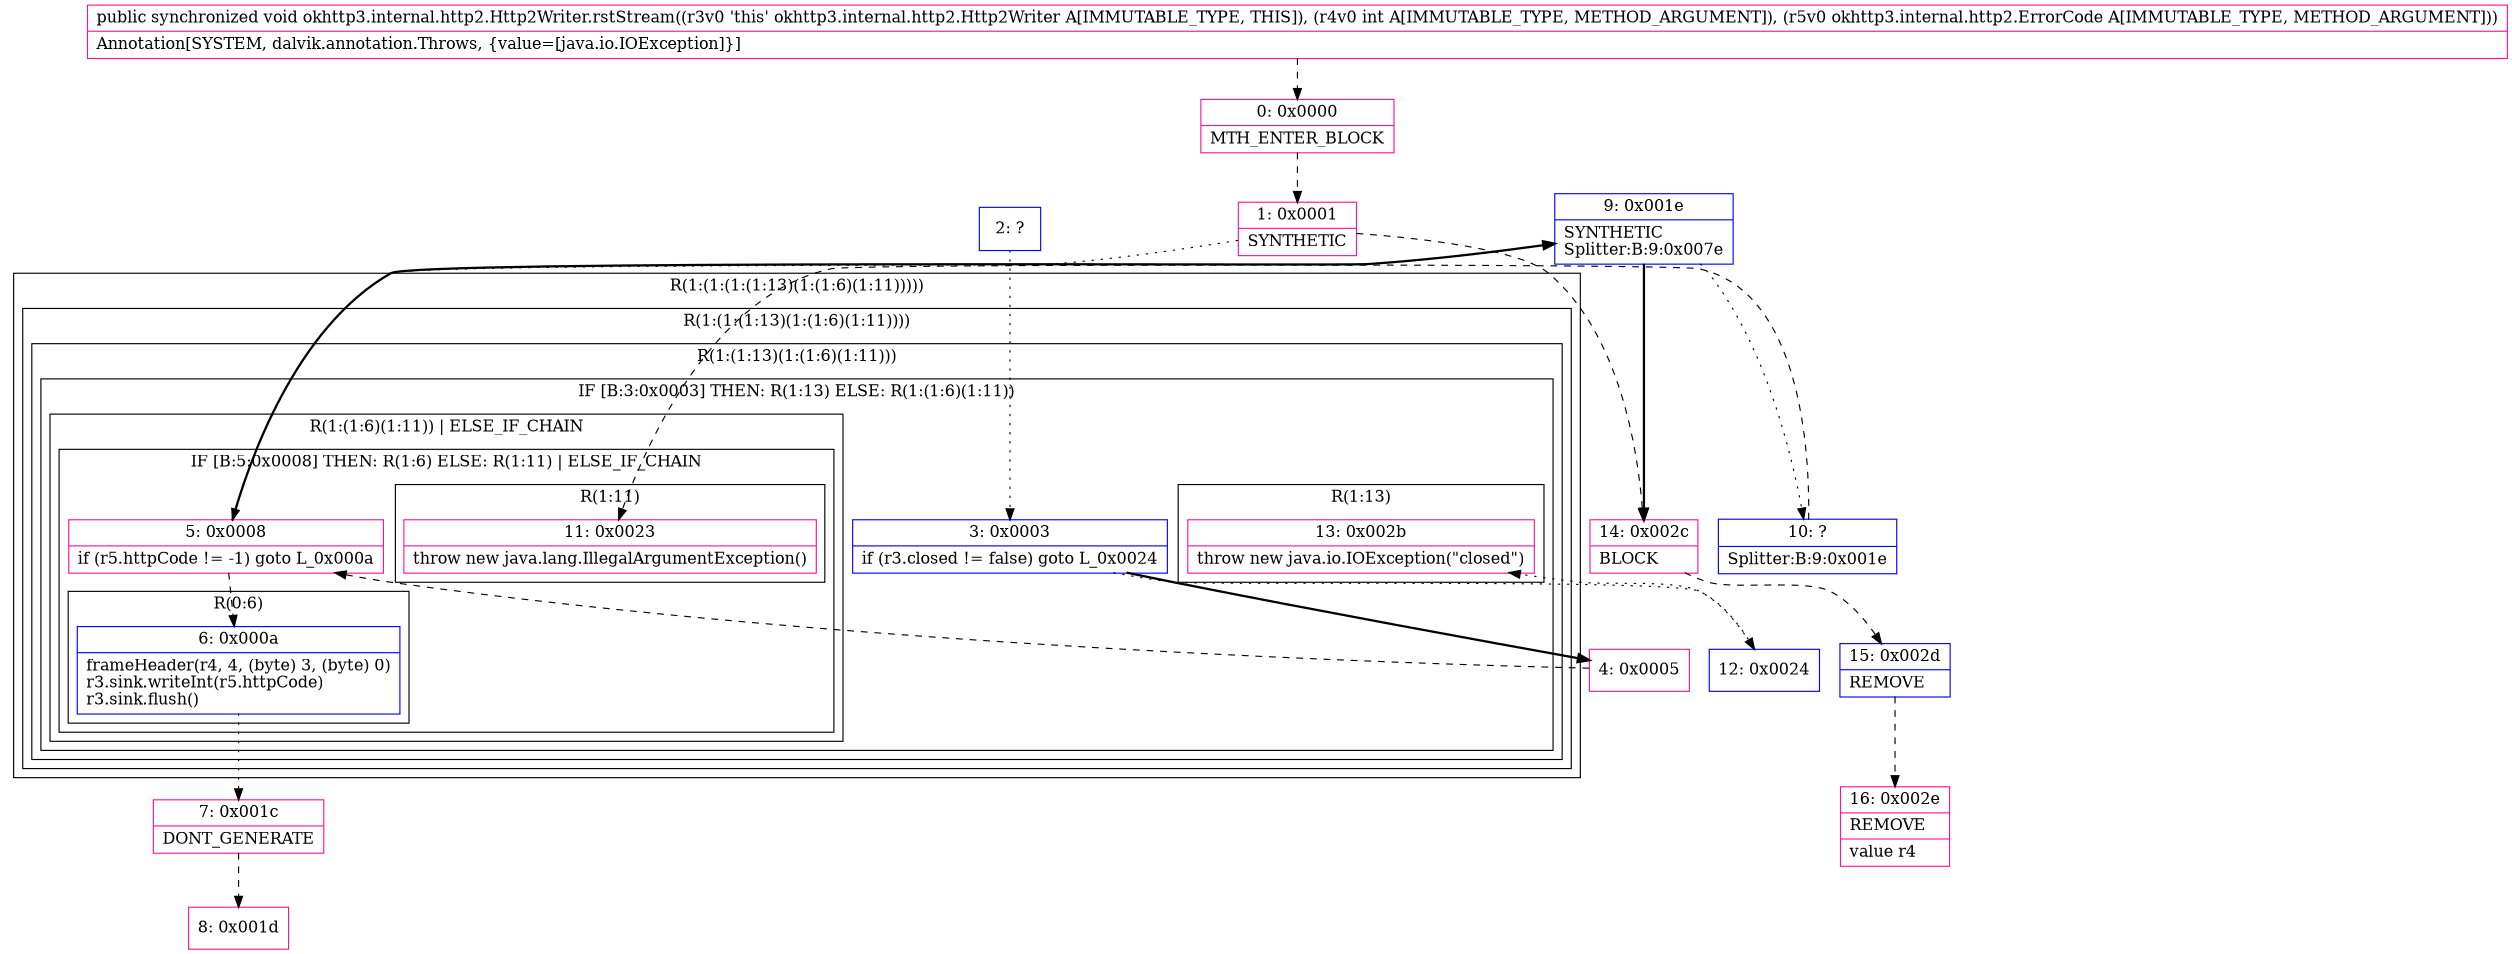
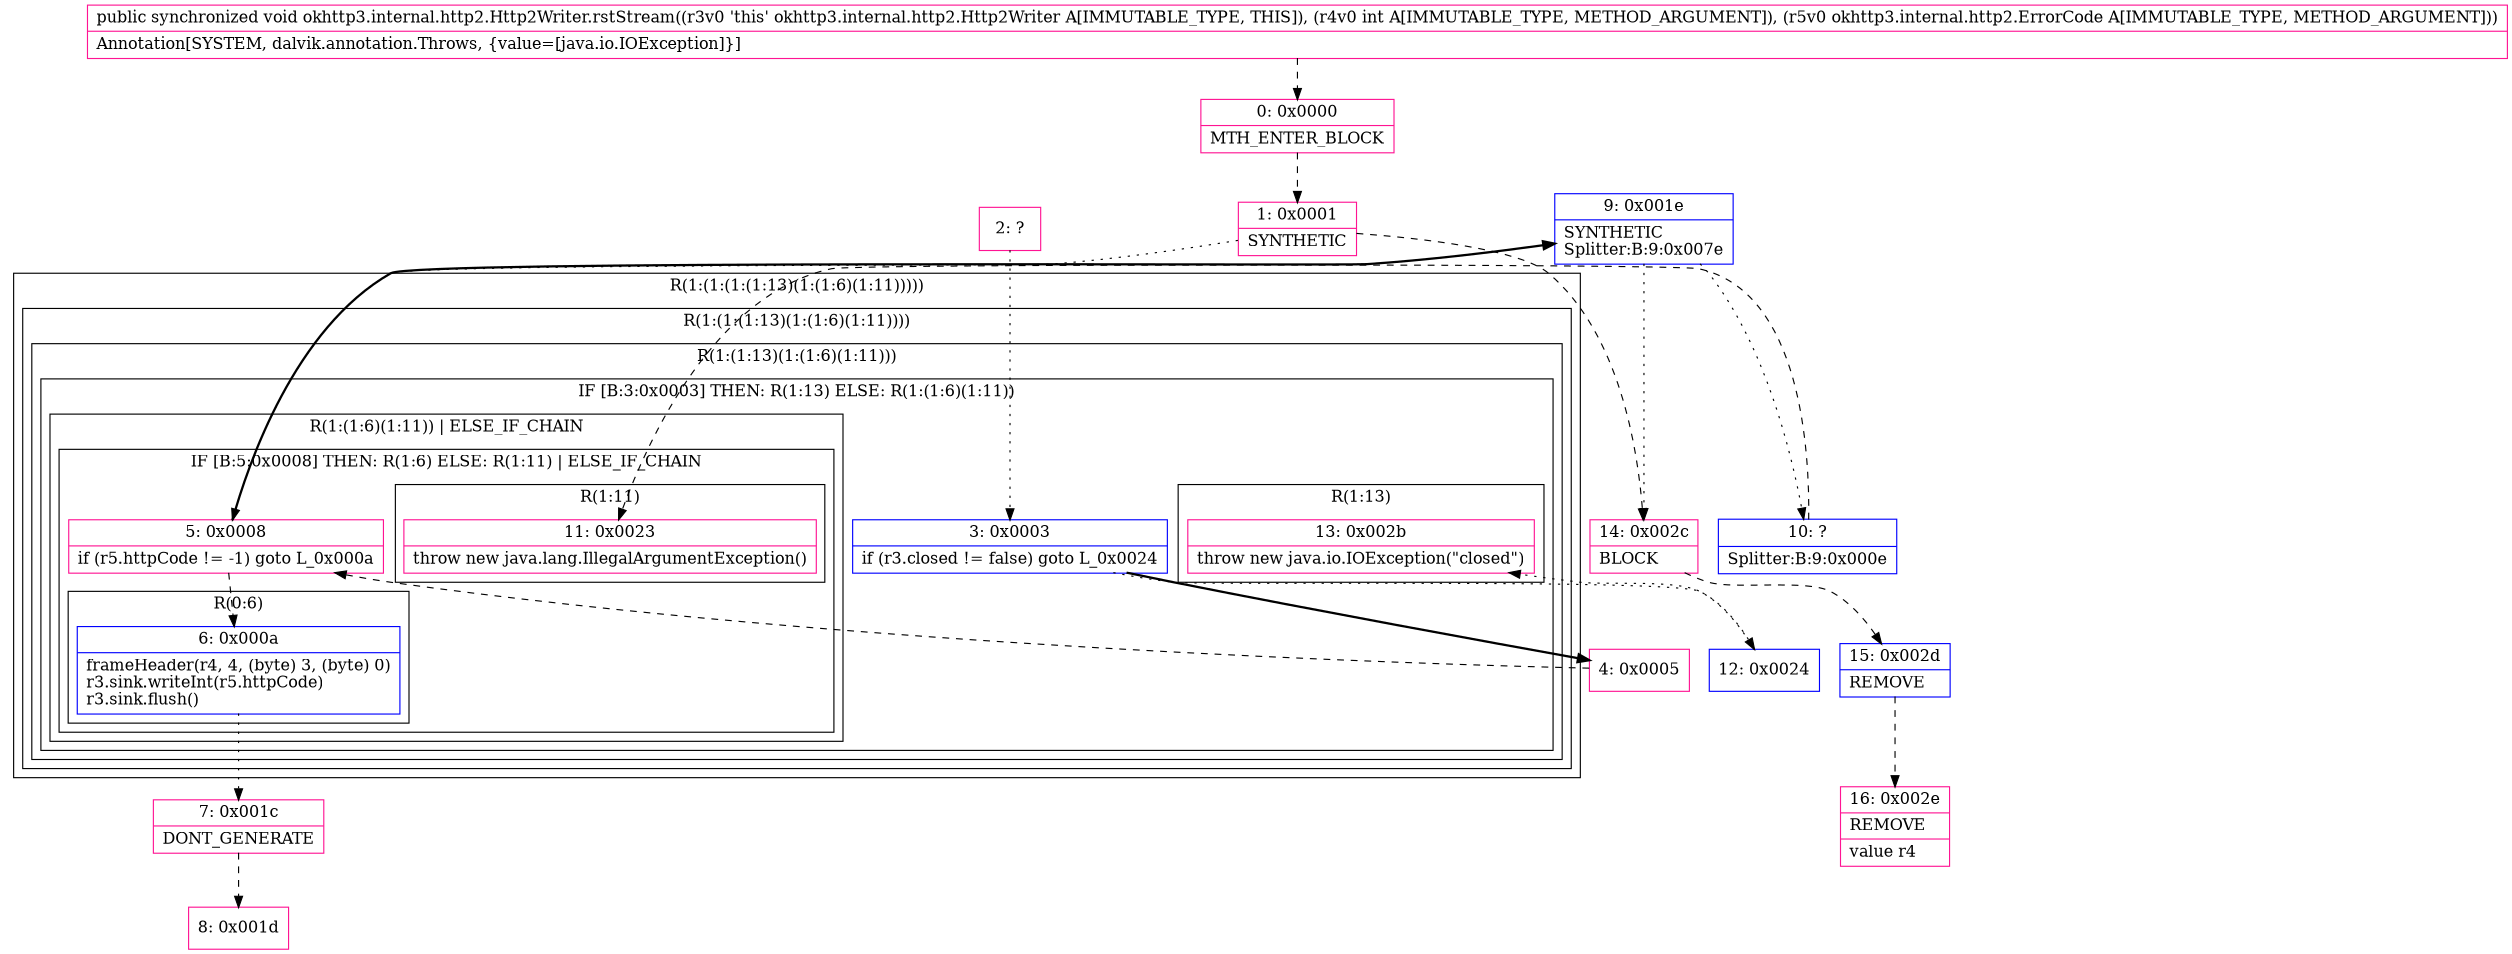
node "2: ?": color blue -> deeppink
edge "9: 0x001e" -> "14: 0x002c": style bold -> dotted
node "10: ?": text "Splitter:B:9:0x001e" -> "Splitter:B:9:0x000e"
